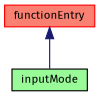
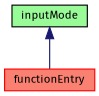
edge "inputMode" -> "functionEntry": reversed
